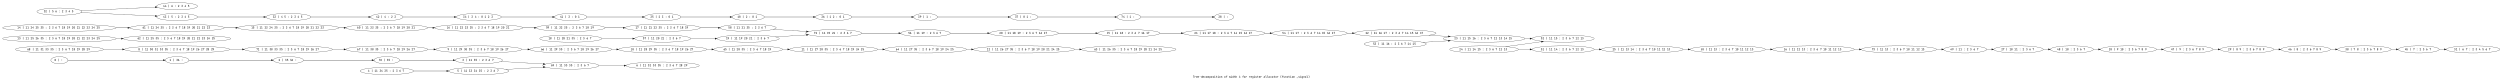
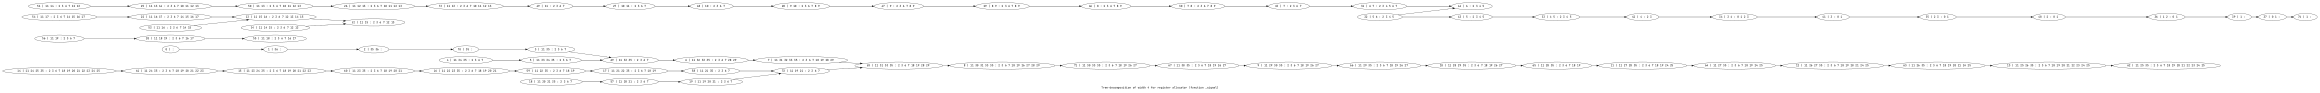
edge "31 | 6 7 : 2 3 4 5 6 7" -> "44 | 6 : 2 3 4 5": added
node "38 | :": removed
edge "72 | 11 19 21 : 2 3 6 7" -> "56 | 11 19 : 2 3 6 7": now "72 | 11 19 21 : 2 3 6 7" -> "68 | 11 31 33 35 : 2 3 6 7 18 19 28 29"
node "21 | 11 17 18 : 2 3 6 7 14 15 16 17": removed
edge "24 | 11 14 15 : 2 3 6 7 12 13" -> "51 | 11 14 : 2 3 6 7 12 13": removed
node "7 | 11 31 32 33 35 : 2 3 6 7 18 19 28 29": added
edge "63 | 11 26 35 : 2 3 6 7 18 19 20 21 24 25" -> "13 | 11 25 26 35 : 2 3 6 7 18 19 20 21 22 23 24 25": added
